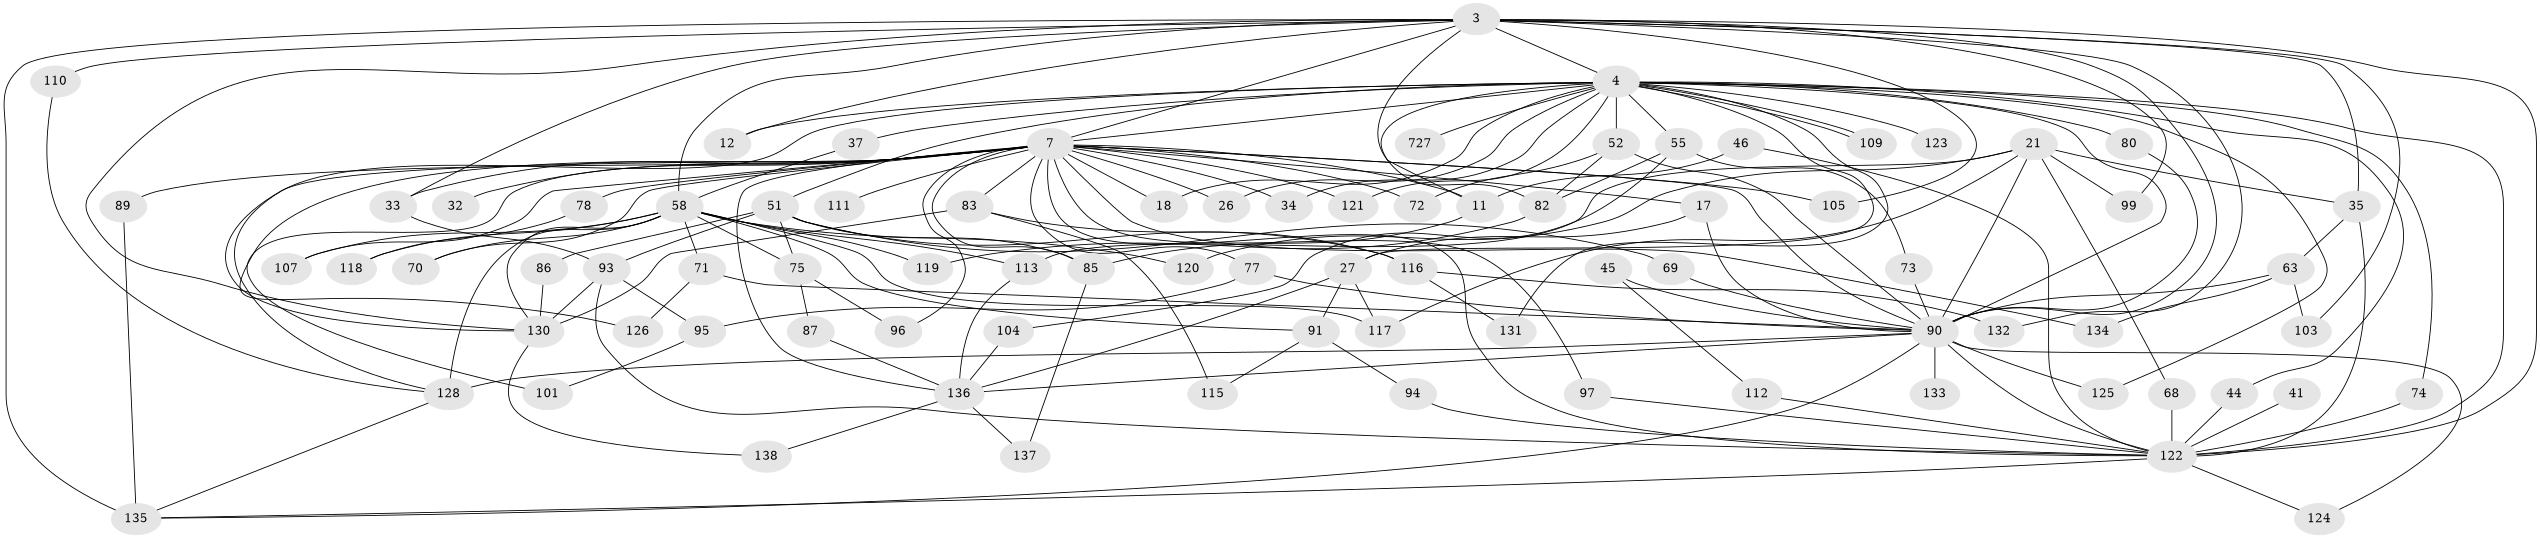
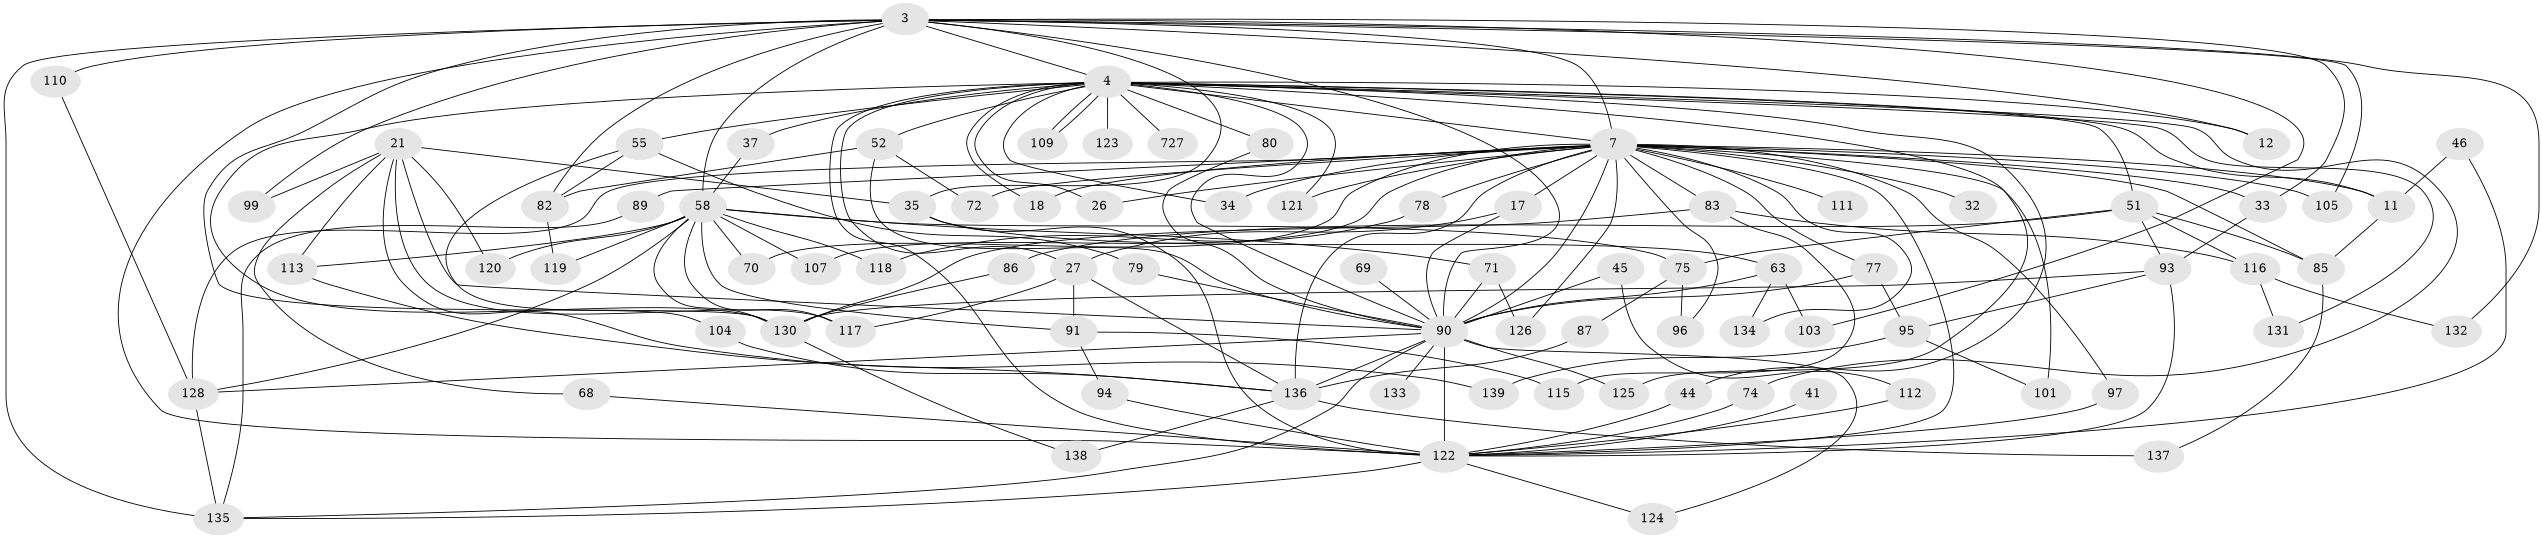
edge "51" -- "69": removed
node "73": label "73" -> "79"
node "139": added
